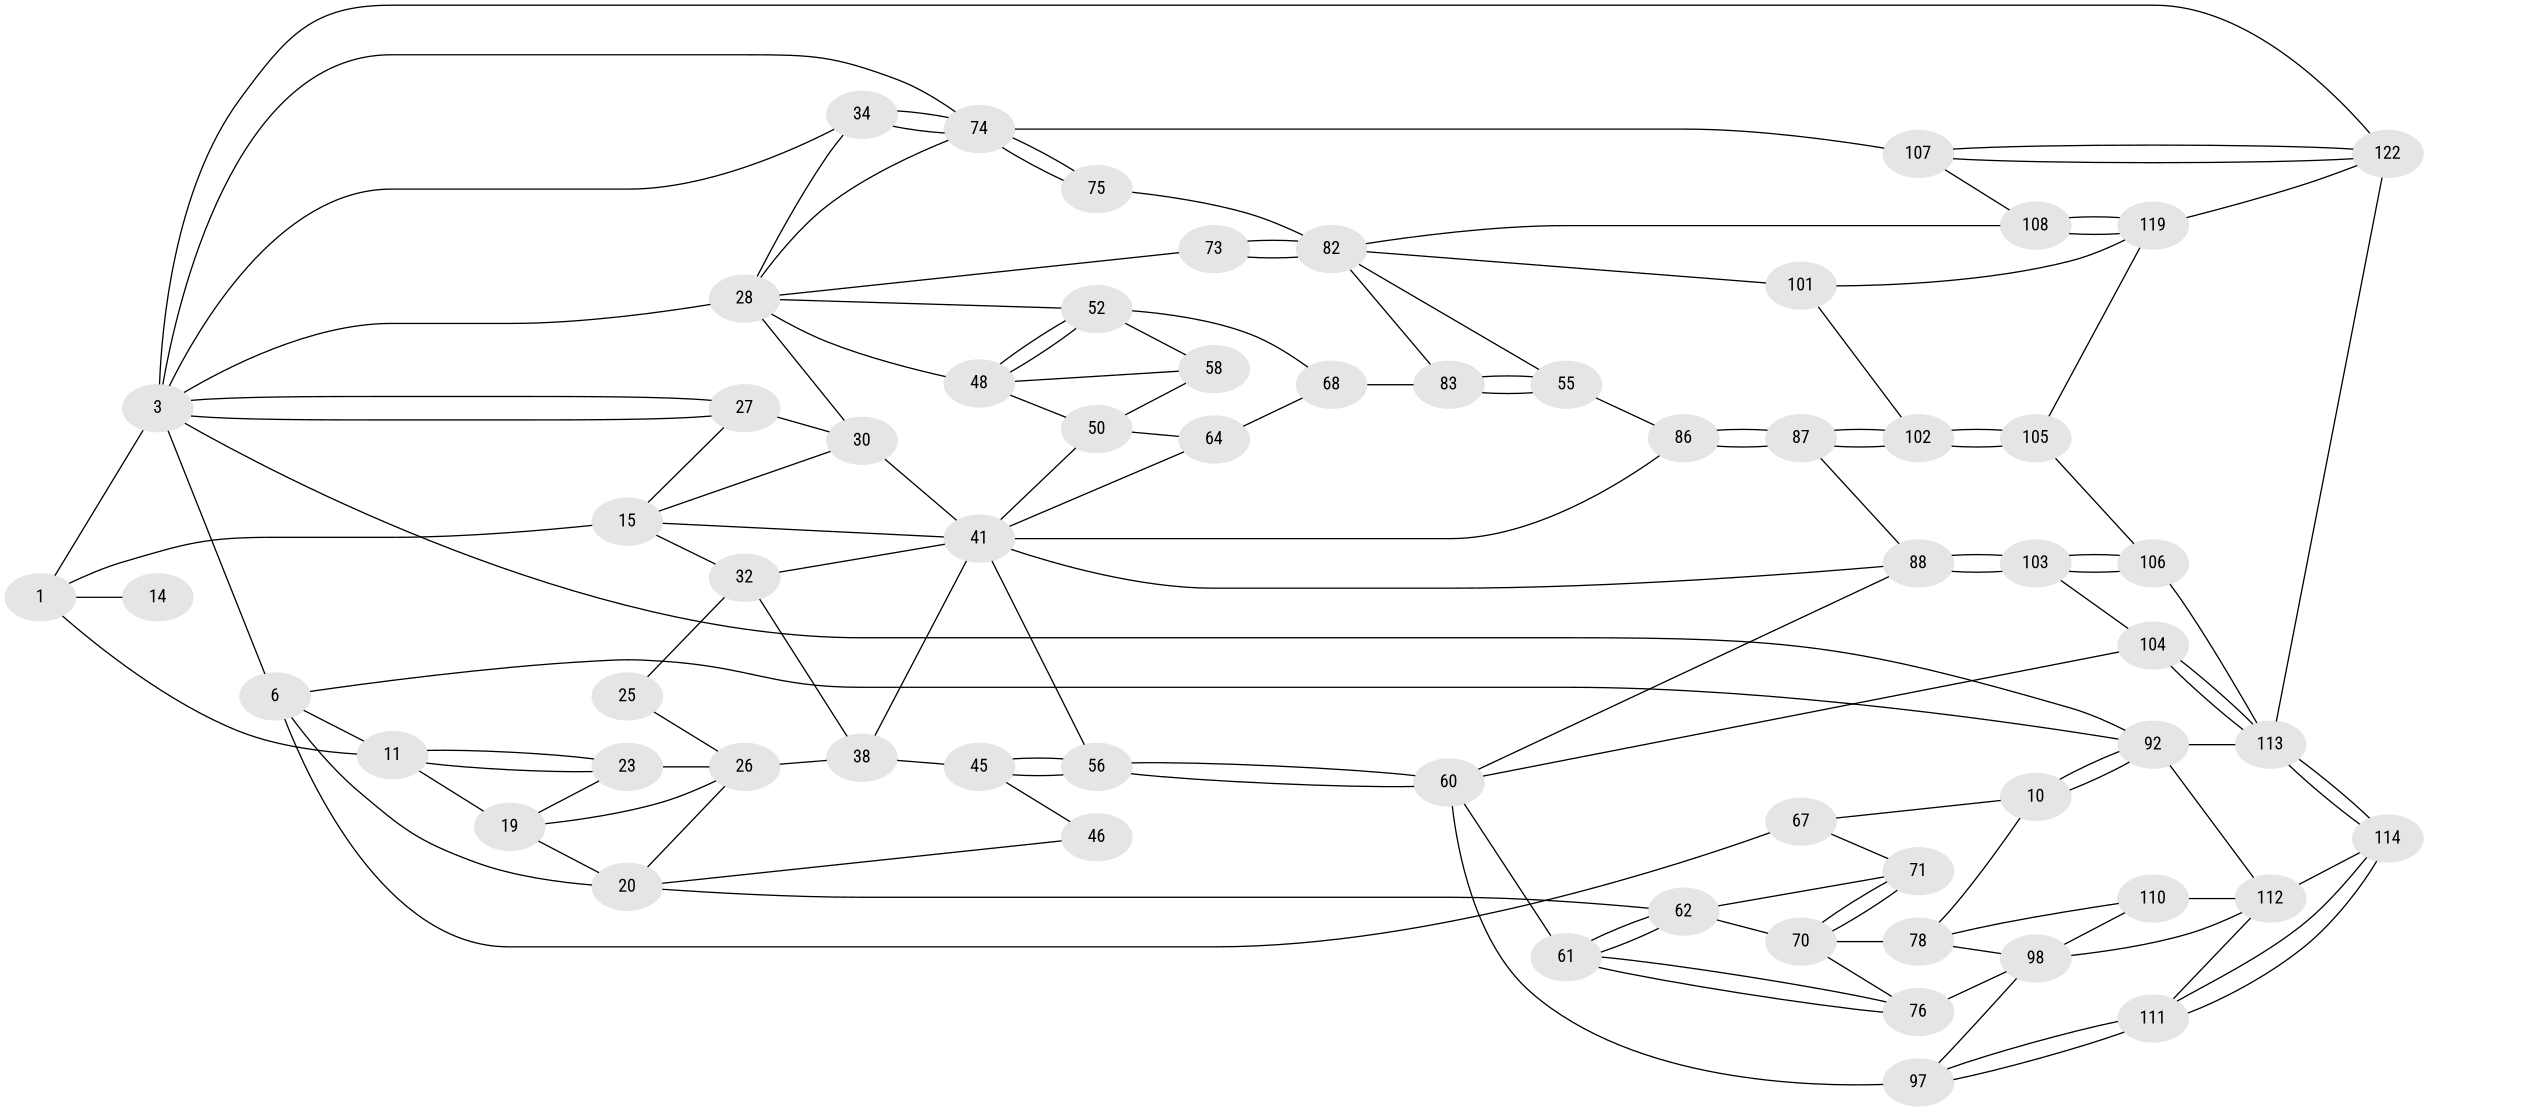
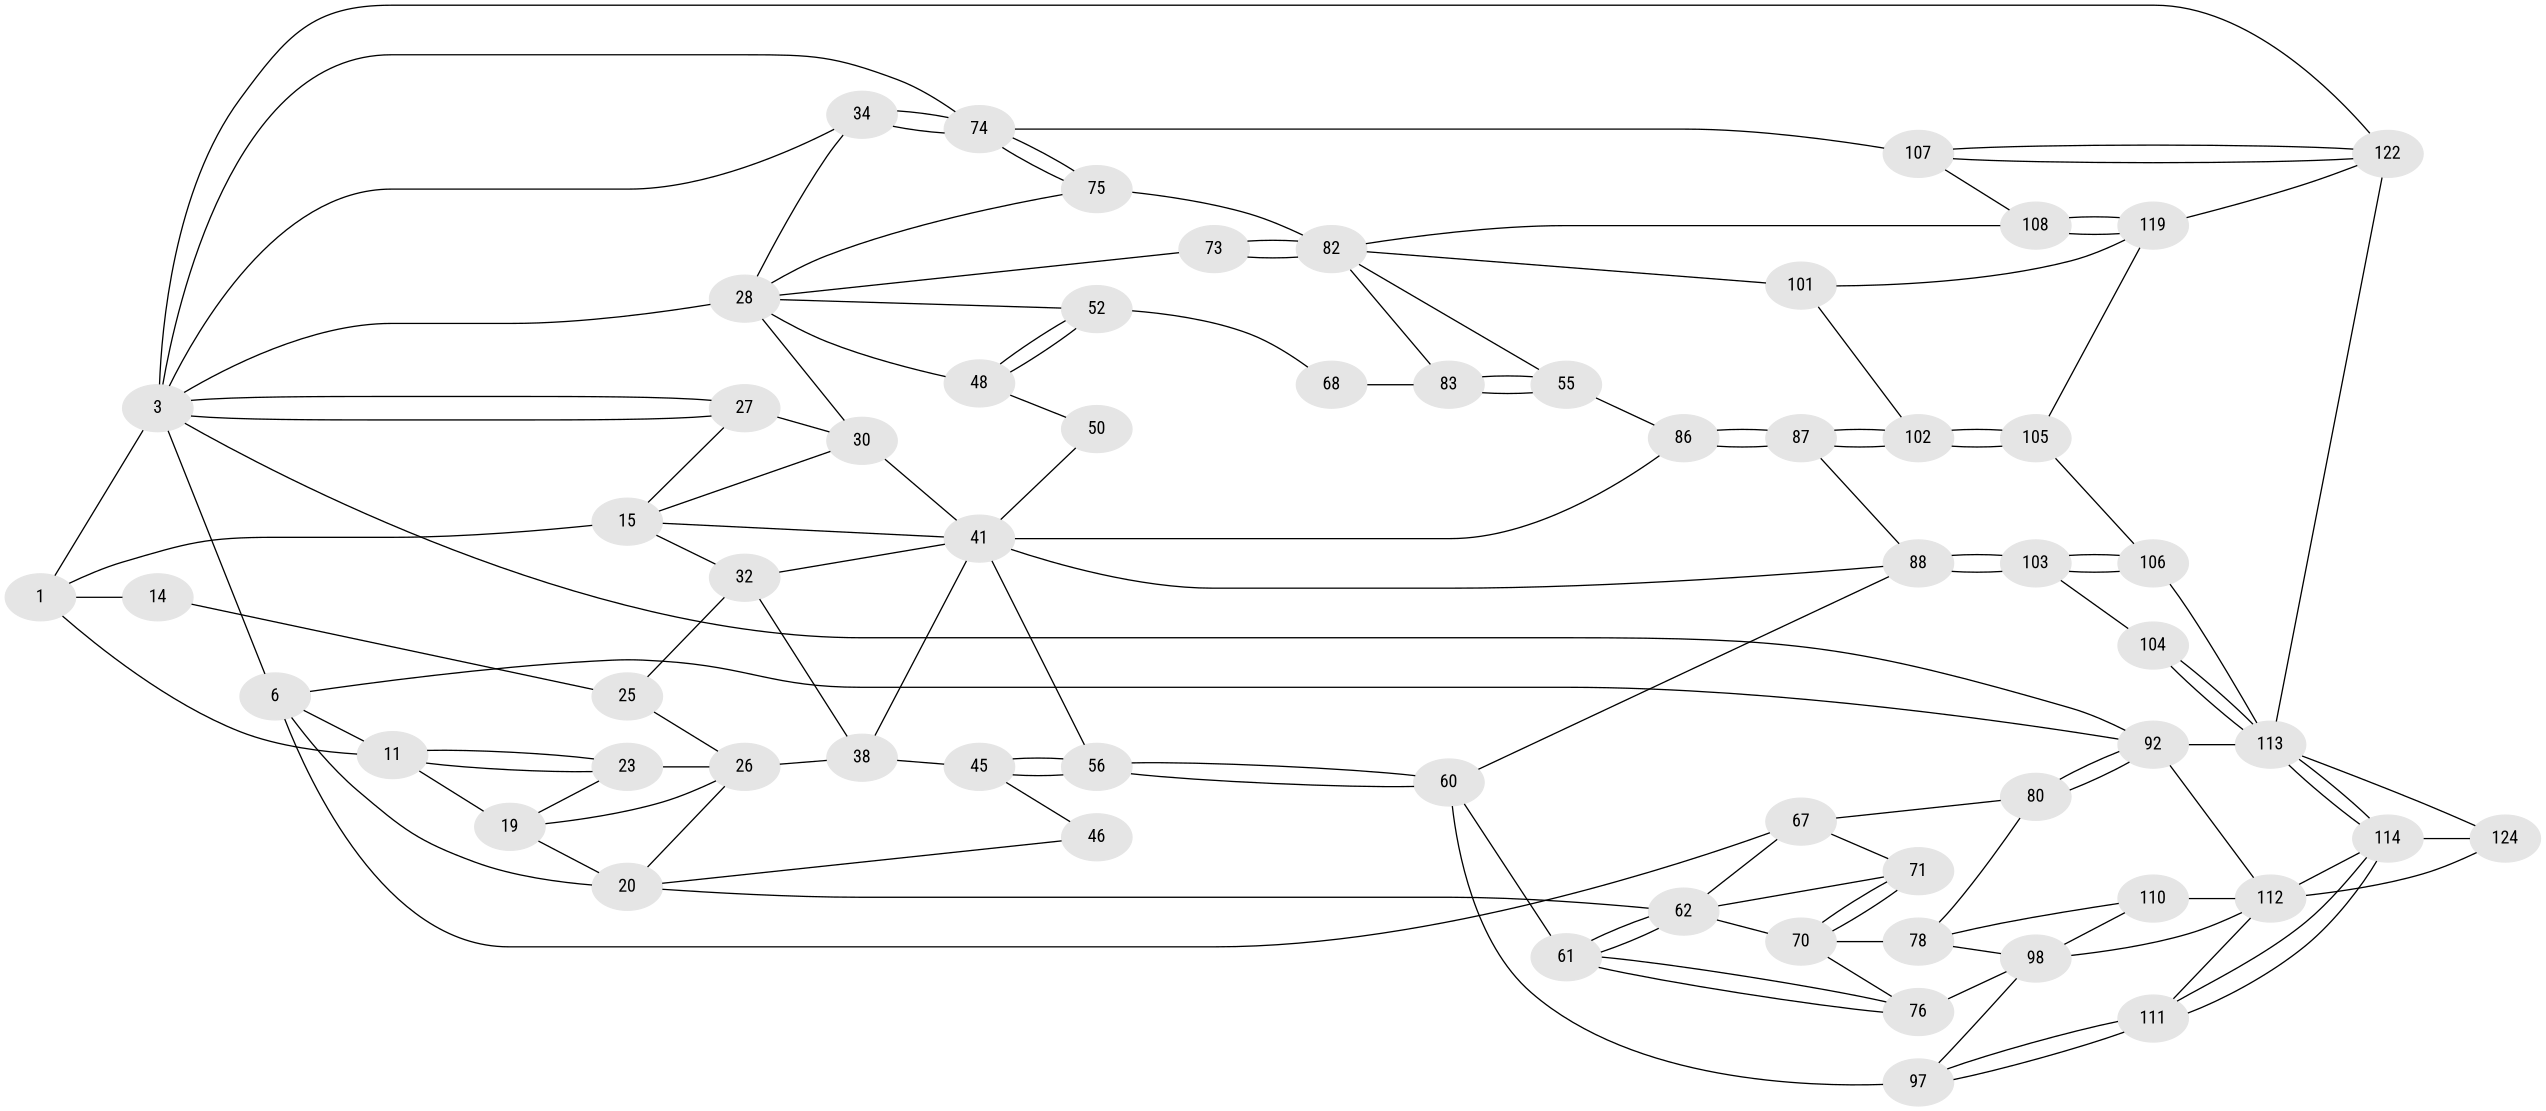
edge "74" -- "28": now "75" -- "28"
node "58": removed
node "64": removed
edge "14" -- "25": added
edge "104" -- "60": removed
node "10": label "10" -> "80"
node "124": added
edge "67" -- "62": added
